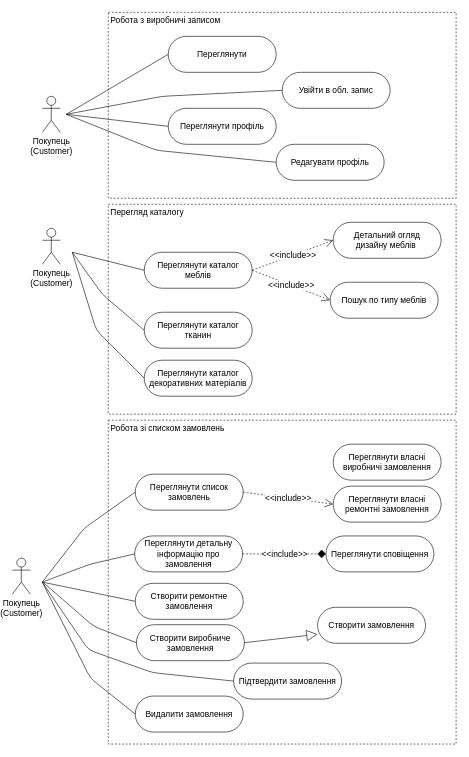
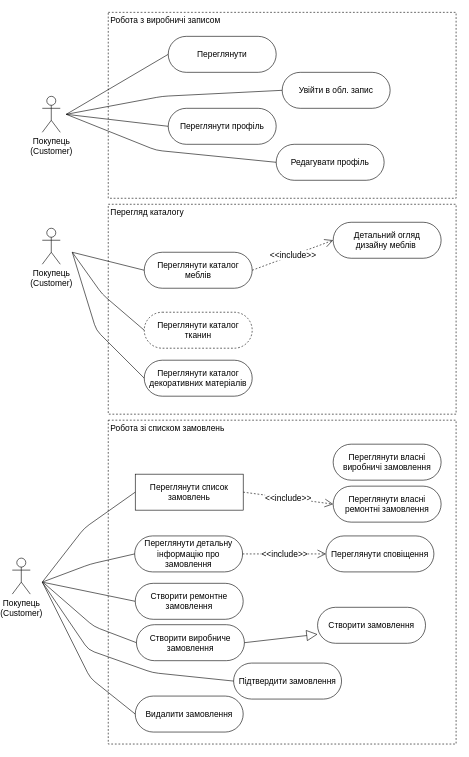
edge "Переглянути каталог меблів" -> "Пошук по типу меблів": removed, label "<<include>>"
node "Пошук по типу меблів": removed
node "Переглянути каталог тканин": style solid -> dashed
node "Переглянути список замовлень": shape rounded rectangle -> rectangle
edge "Переглянути детальну інформацію про замовлення" -> "Переглянути сповіщення": arrowhead diamond -> open
